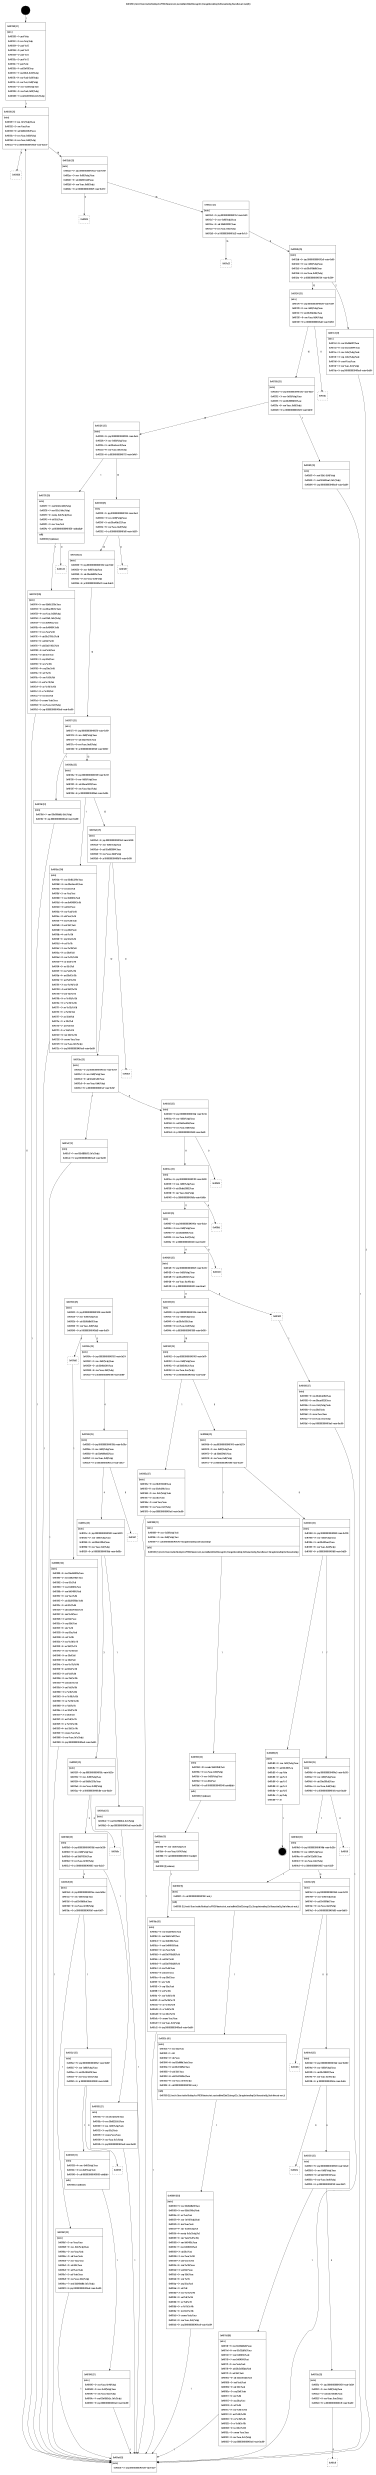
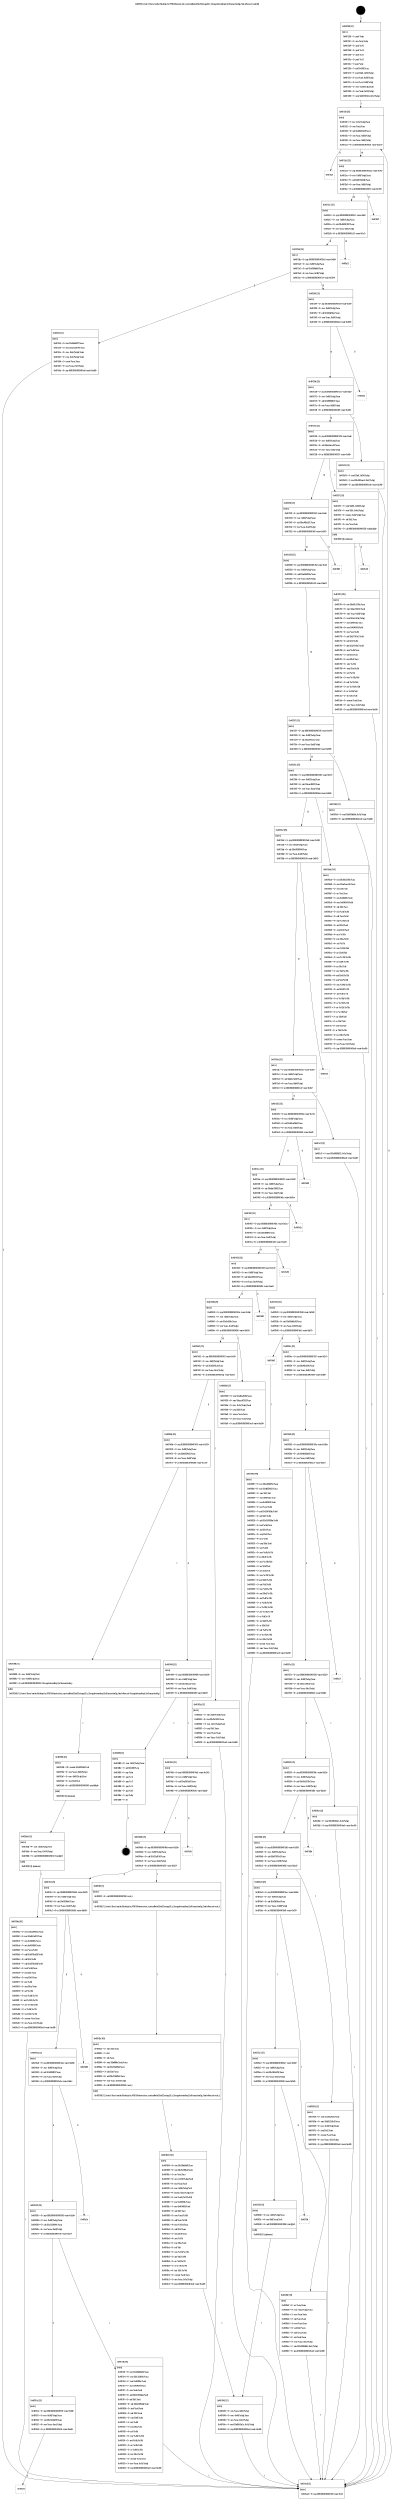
edge "0x401d02" -> "0x401690 [27]": now "0x401439 [25]" -> "0x401690 [27]"
edge "0x401864 [103]" -> "0x401ee8 [5]": now "0x401864 [103]" -> "0x401645 [21]"
